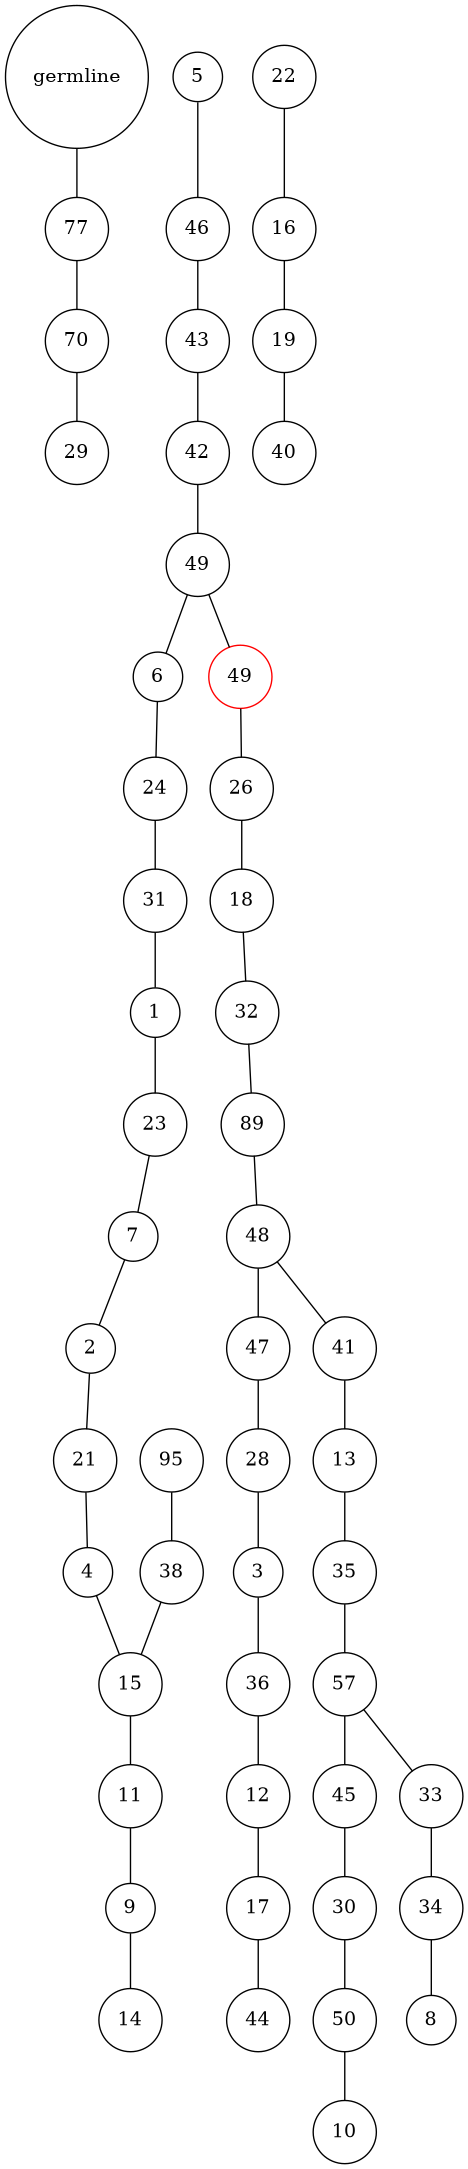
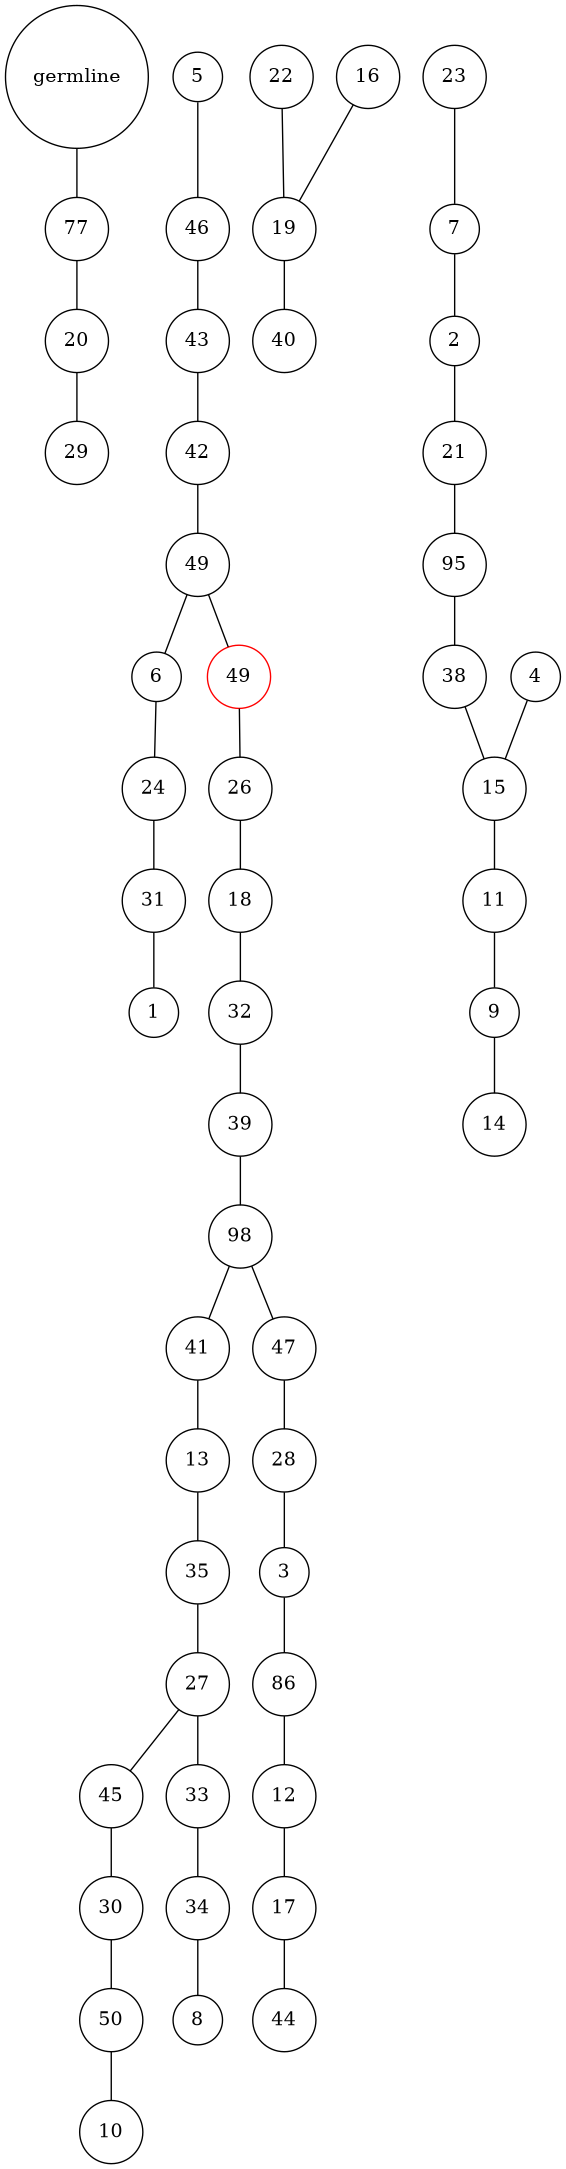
edge "22" -- "16": now "22" -- "19"
node "70": label "70" -> "20"
edge "1" -- "23": removed
node "89": label "89" -> "39"
node "48": label "48" -> "98"
edge "21" -- "4": now "21" -- "95"
node "36": label "36" -> "86"
node "57": label "57" -> "27"
